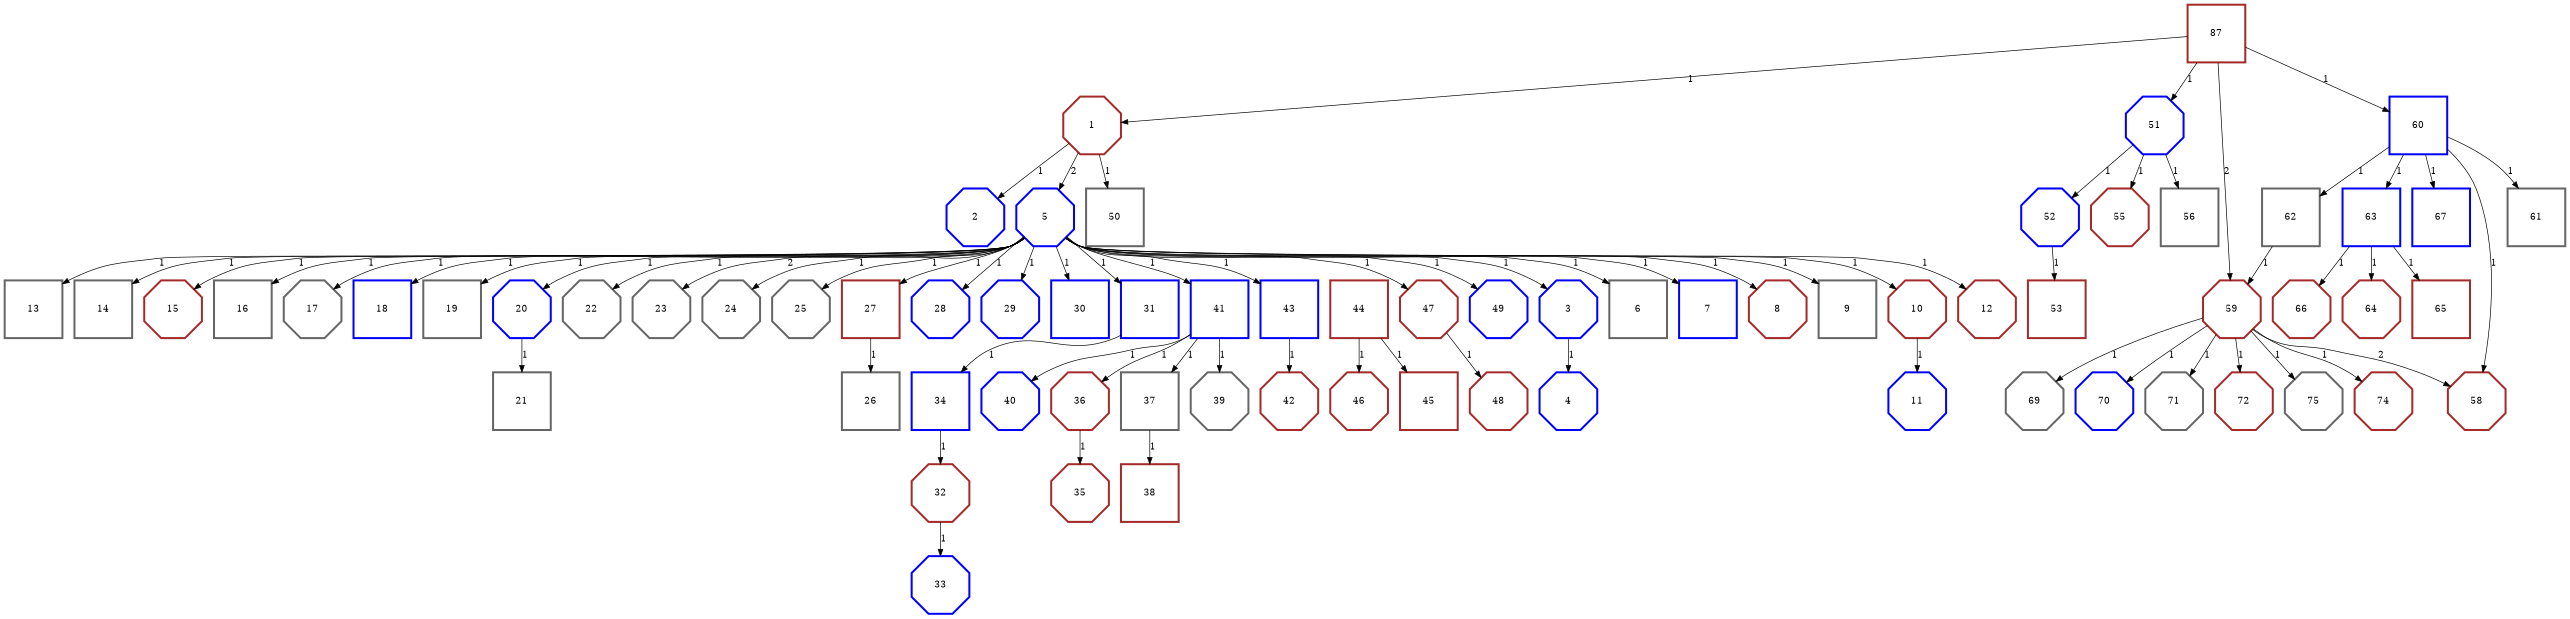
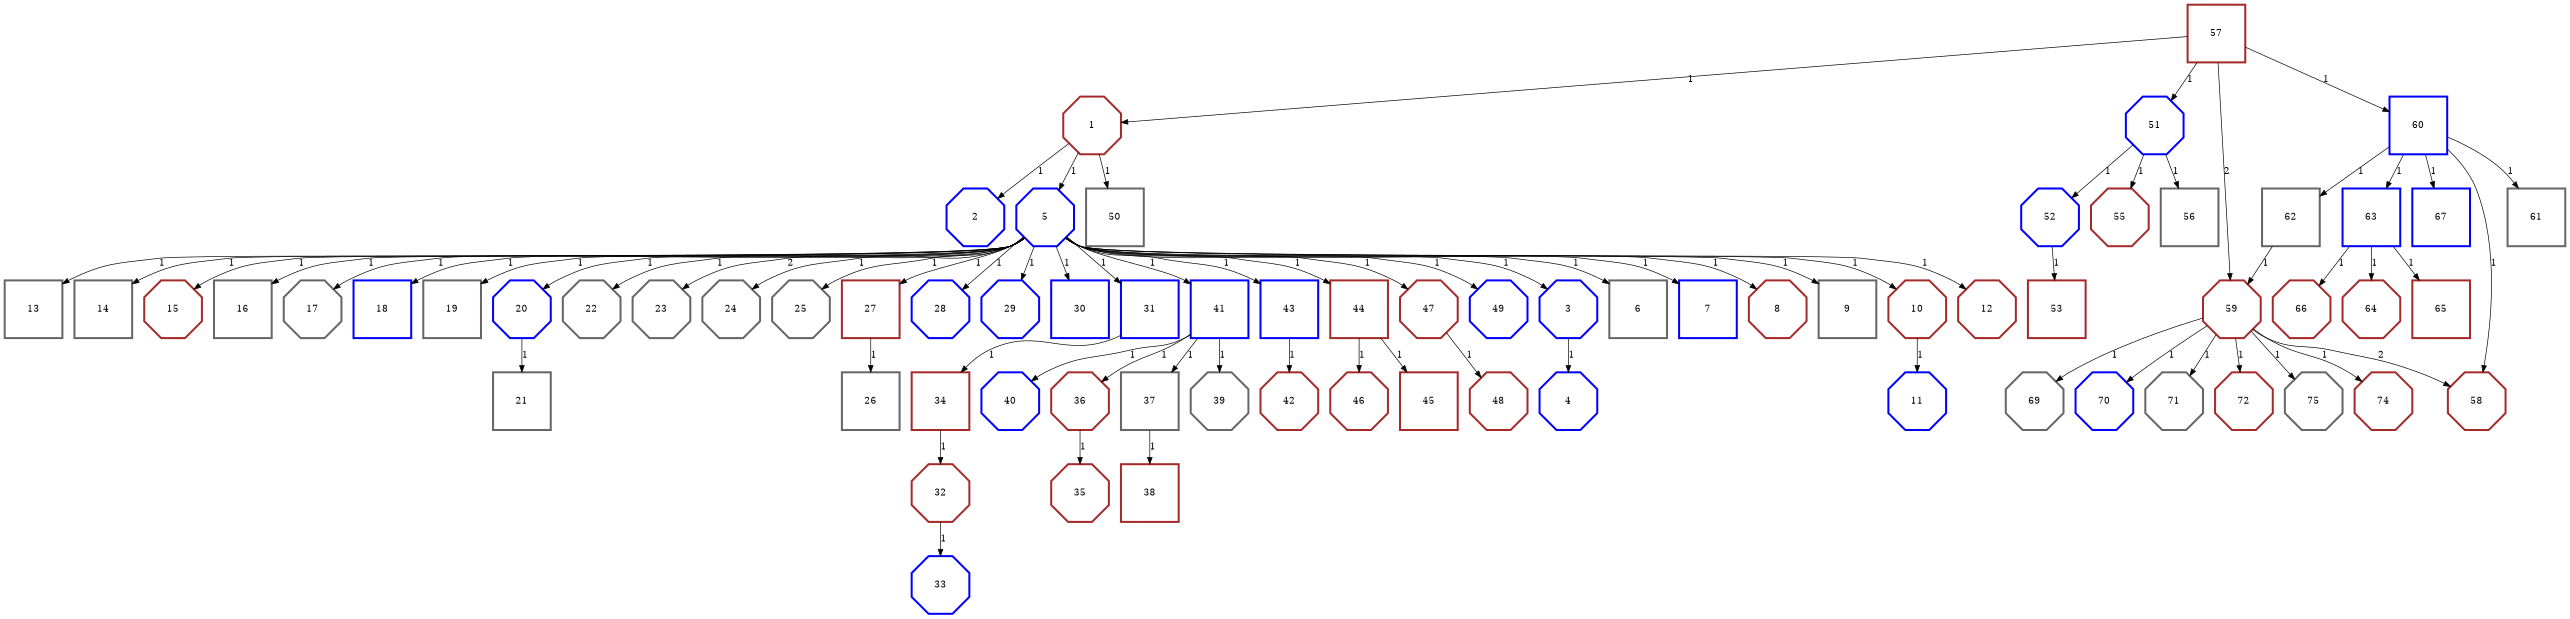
node "87": label "87" -> "57"
edge "1" -> "5": label "2" -> "1"
edge "5" -> "44": added, label "1"
node "34": color blue -> brown
